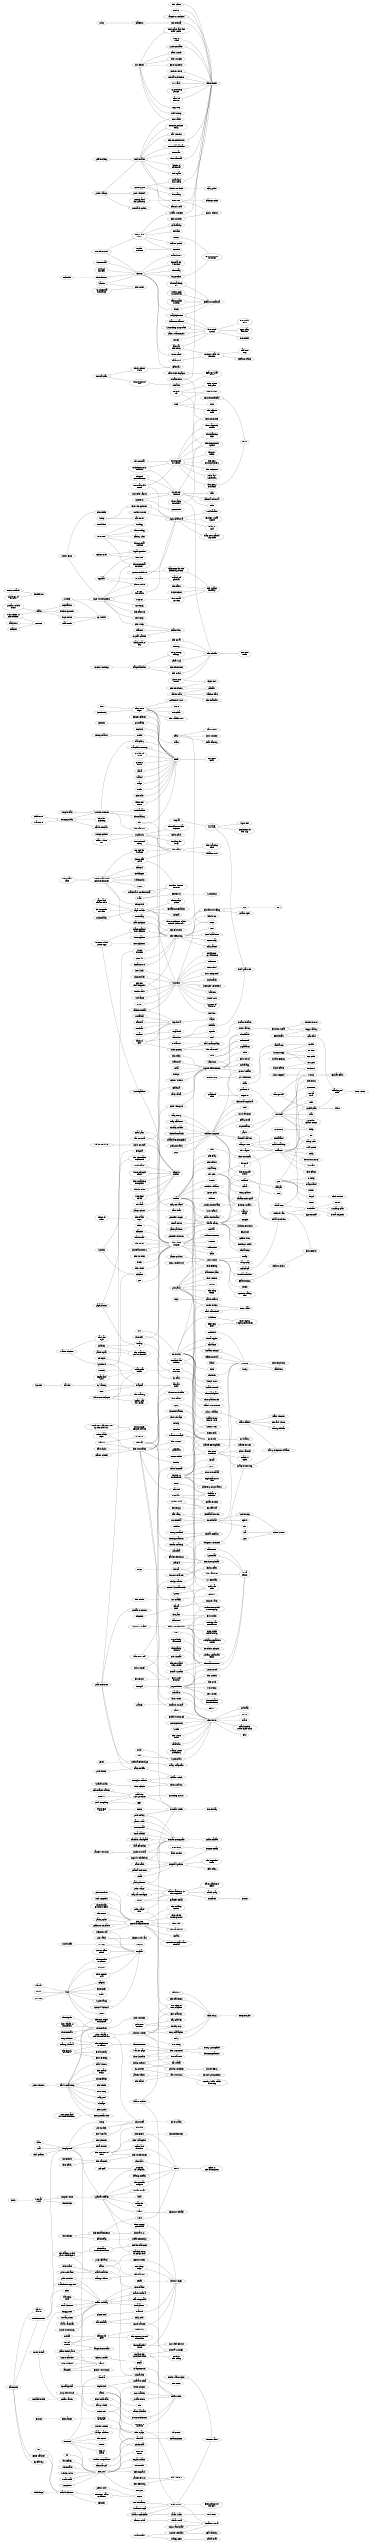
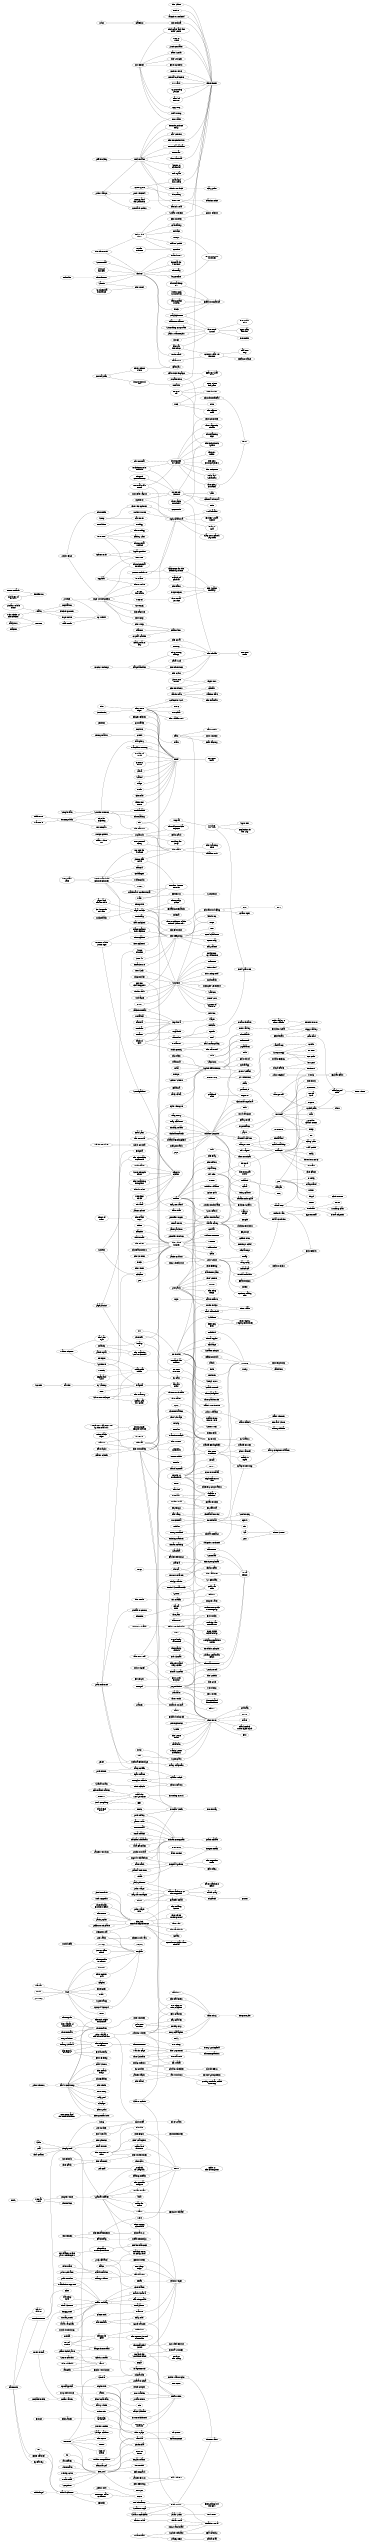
node "Gavin DeGraw": label "Gavin DeGraw" -> "Art DeGraw"
node "Bob Marley & The Wailers": added
node "Otis": label "Otis" -> "Fugees"
node "Ryan Adams": added
node "Rachael Yamagata": label "Rachael Yamagata" -> "Rachael Kasabian"
node "Crosby, Stills, Nash & Young": label "Crosby, Stills, Nash & Young" -> "Crosby, Anthrax, Nash & Young"
